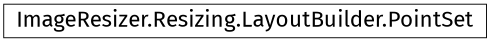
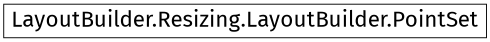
node "ImageResizer.Resizing.LayoutBuilder.PointSet": label "ImageResizer.Resizing.LayoutBuilder.PointSet" -> "LayoutBuilder.Resizing.LayoutBuilder.PointSet"
